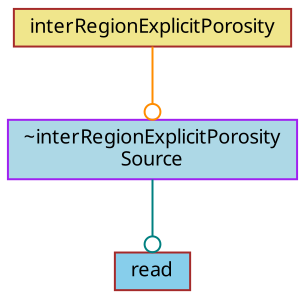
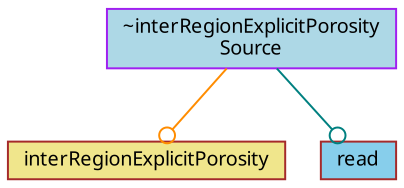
edge "interRegionExplicitPorosity" -> "~interRegionExplicitPorosity Source": reversed
